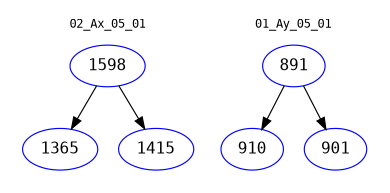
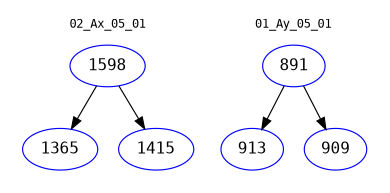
node "910": label "910" -> "913"
node "901": label "901" -> "909"
